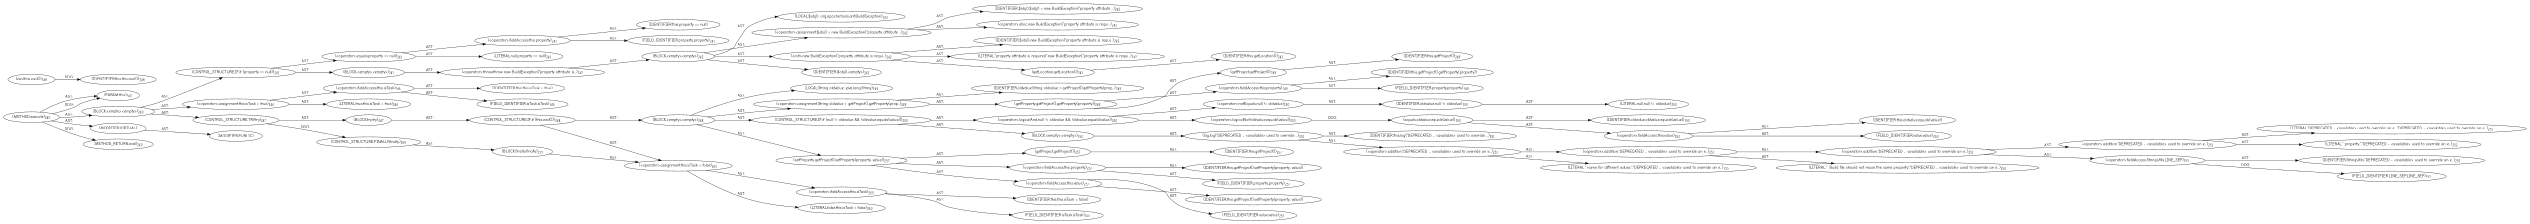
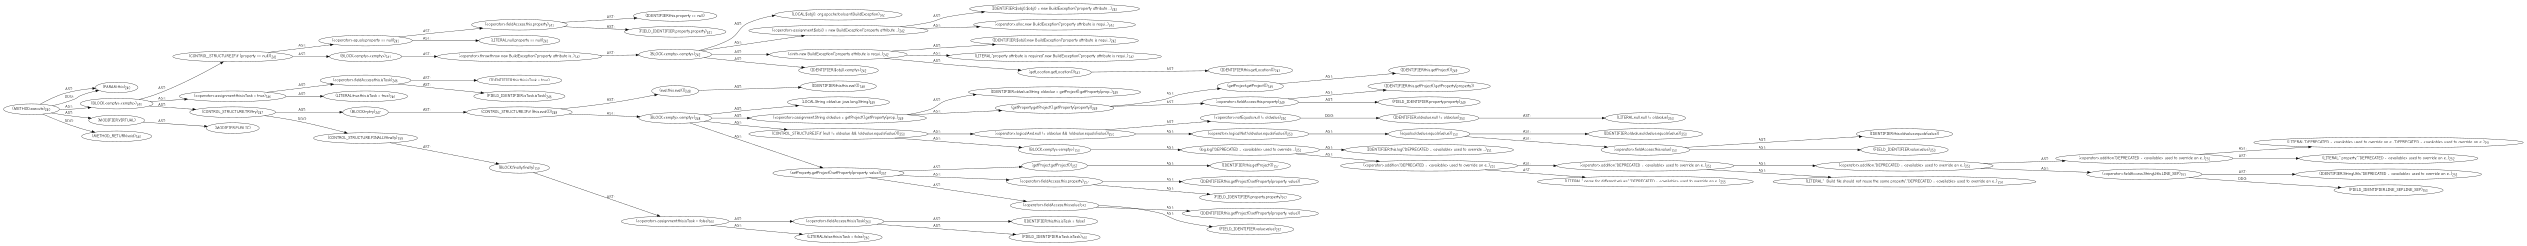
edge "(eval,this.eval())" -> "(IDENTIFIER,this,this.eval())": label "DDG: " -> "AST: "
edge "(<operator>.notEquals,null != oldvalue)" -> "(IDENTIFIER,oldvalue,null != oldvalue)": label "AST: " -> "DDG: "
edge "(<operator>.logicalNot,!oldvalue.equals(value))" -> "(equals,oldvalue.equals(value))": label "DDG: " -> "AST: "
edge "(CONTROL_STRUCTURE,IF,if (this.eval()))" -> "(<operator>.assignment,this.isTask = false)": now "(CONTROL_STRUCTURE,IF,if (this.eval()))" -> "(eval,this.eval())"
